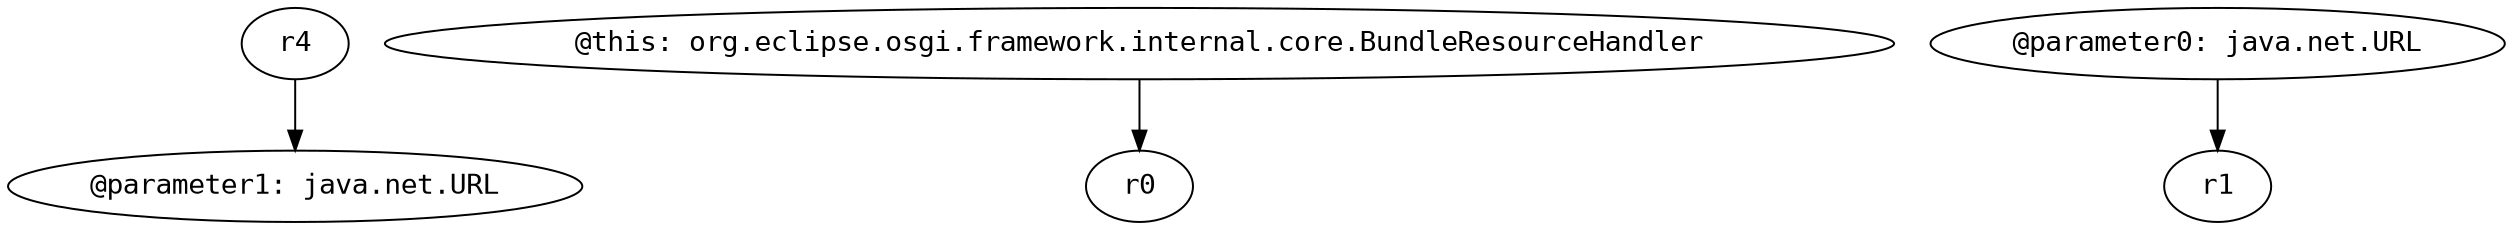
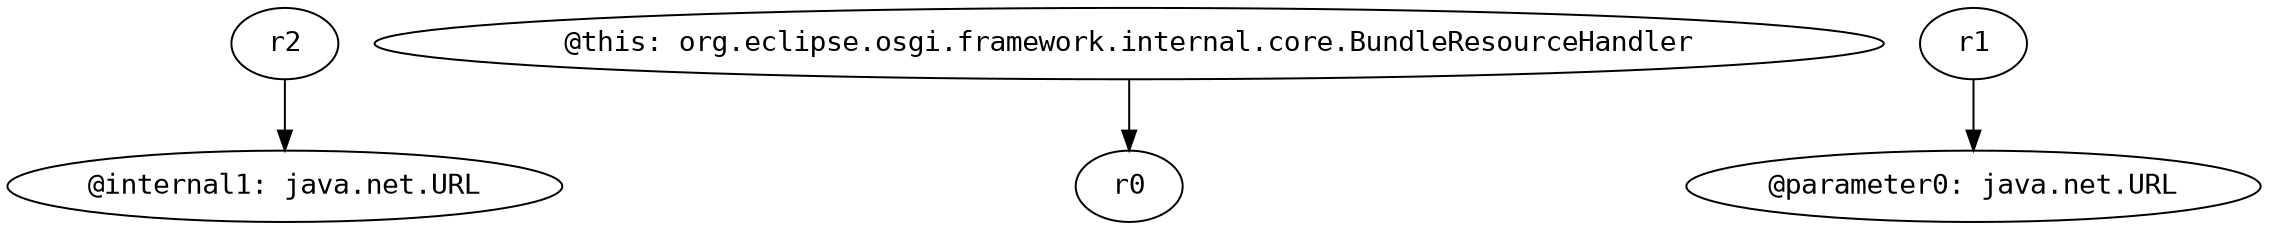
node "r4": label "r4" -> "r2"
edge "@parameter0: java.net.URL" -> "r1": reversed
node "@parameter1: java.net.URL": label "@parameter1: java.net.URL" -> "@internal1: java.net.URL"
